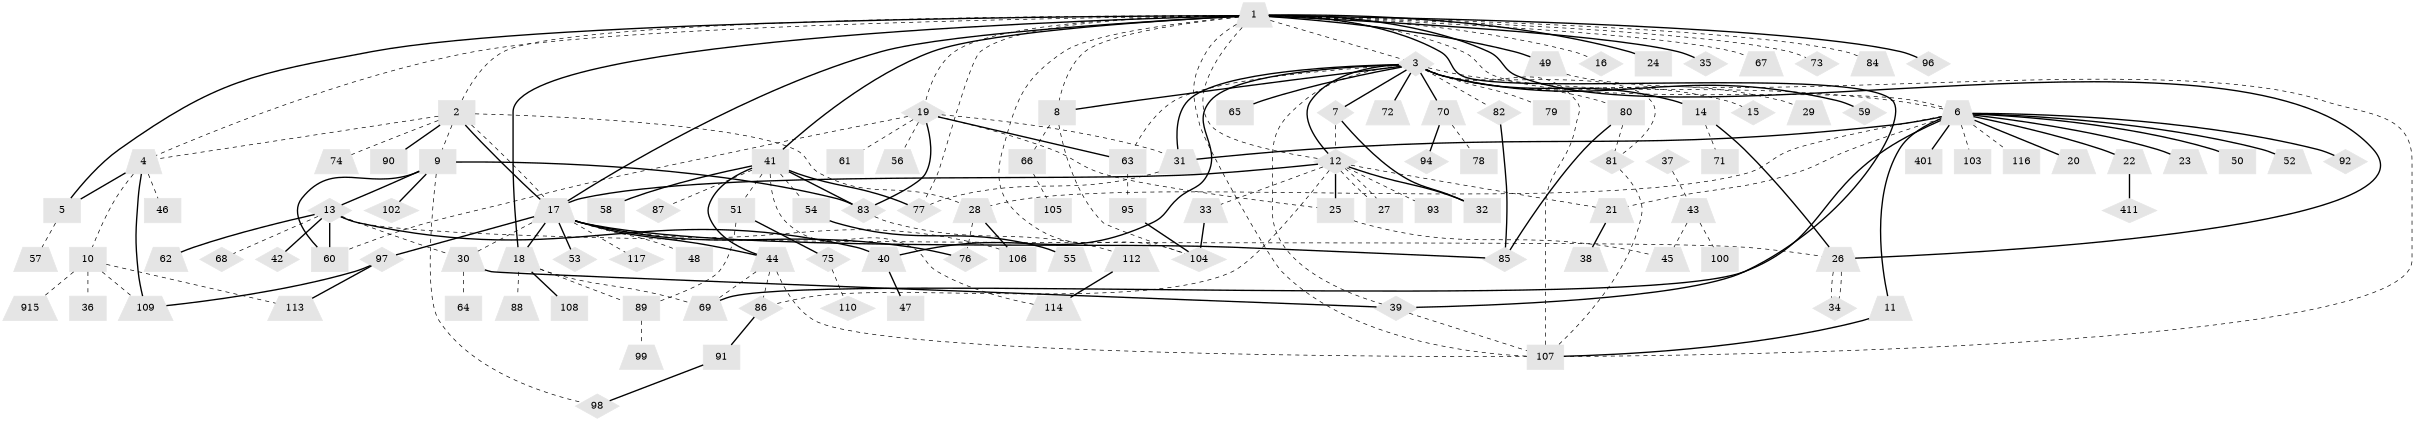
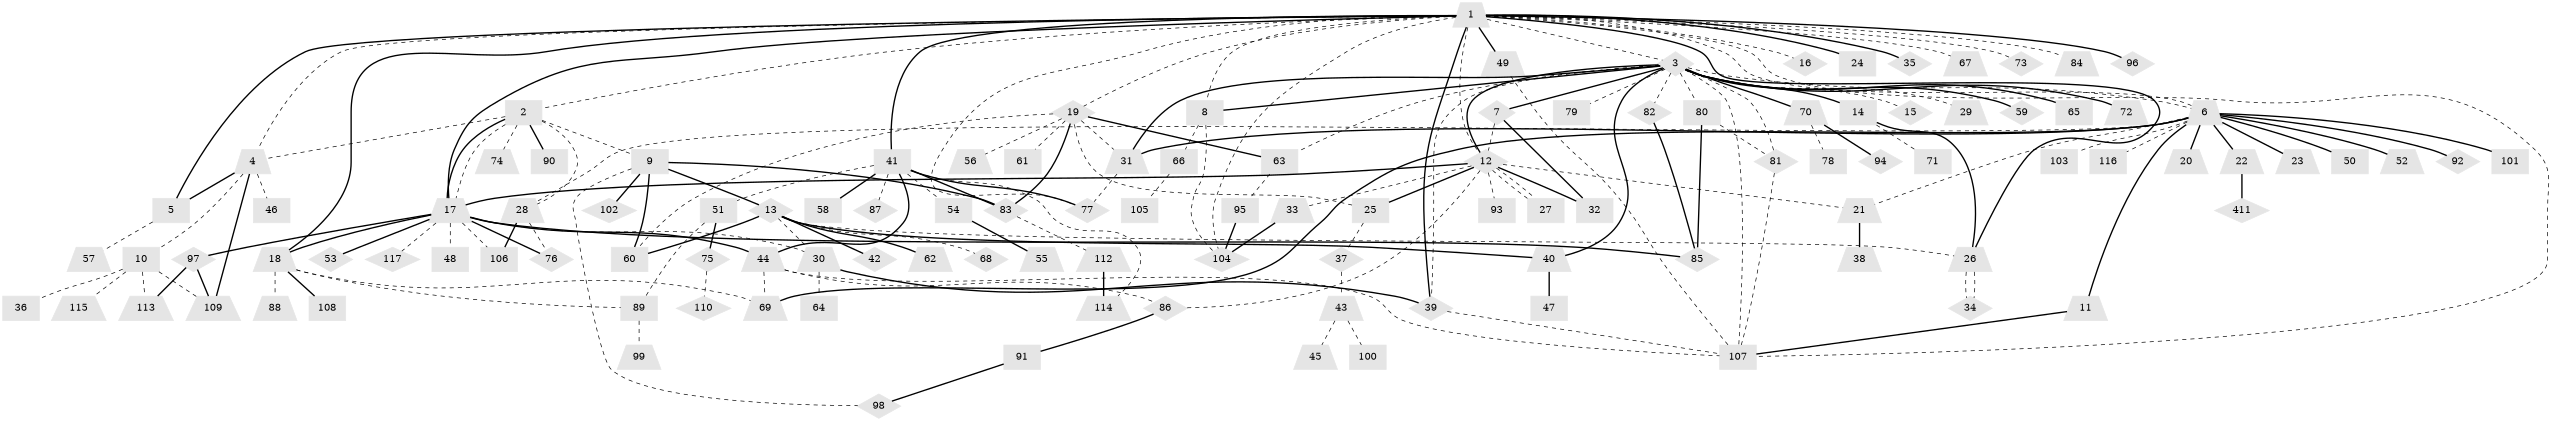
node "401": label "401" -> "101"
edge "25" -- "45": now "25" -- "37"
node "915": label "915" -> "115"
